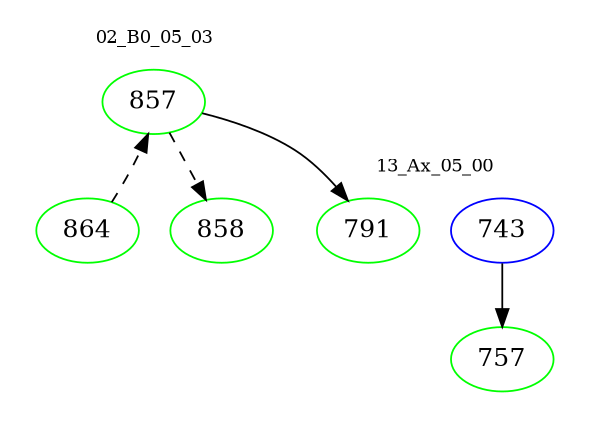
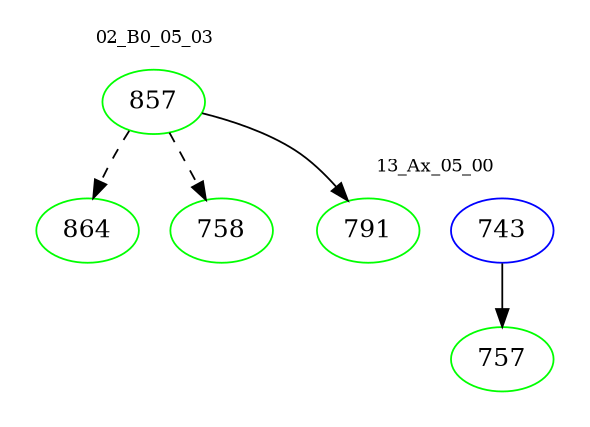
edge "864" -> "857": reversed
node "858": label "858" -> "758"
